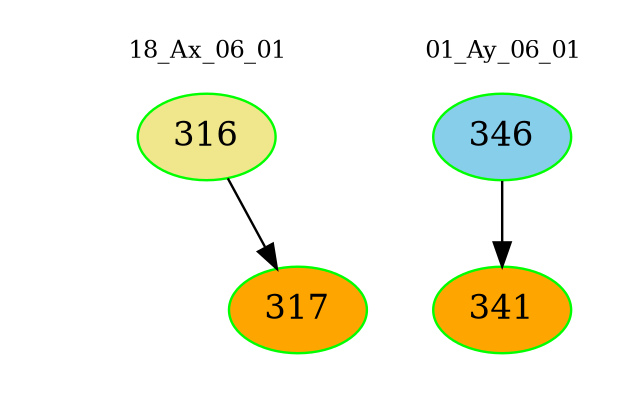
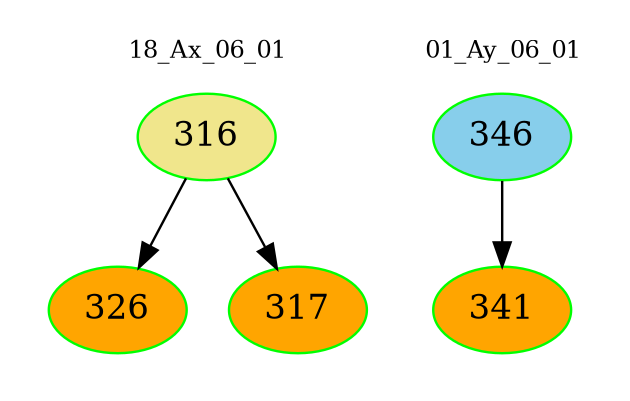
node "326": added
